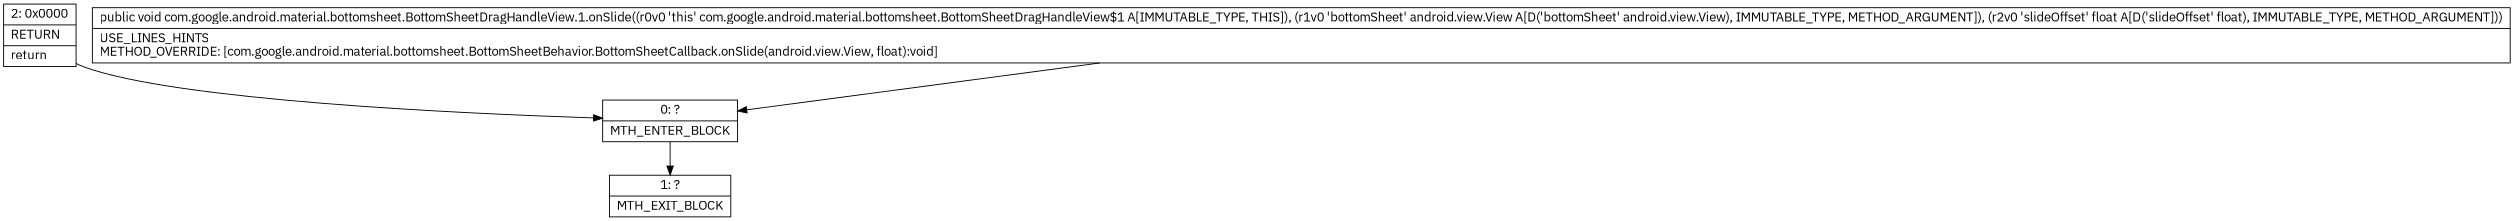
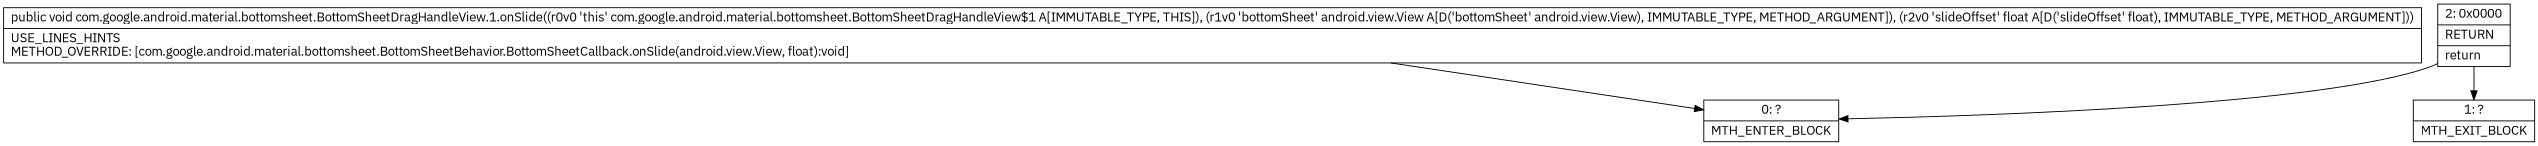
edge "0: ?" -> "1: ?": now "2: 0x0000" -> "1: ?"
